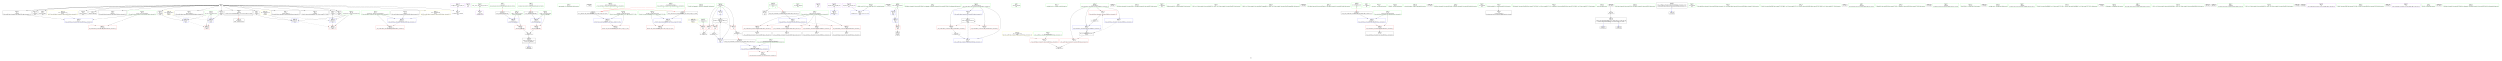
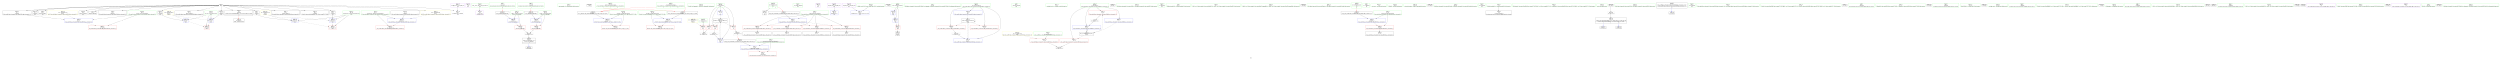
node "NodeID: 75": removed
